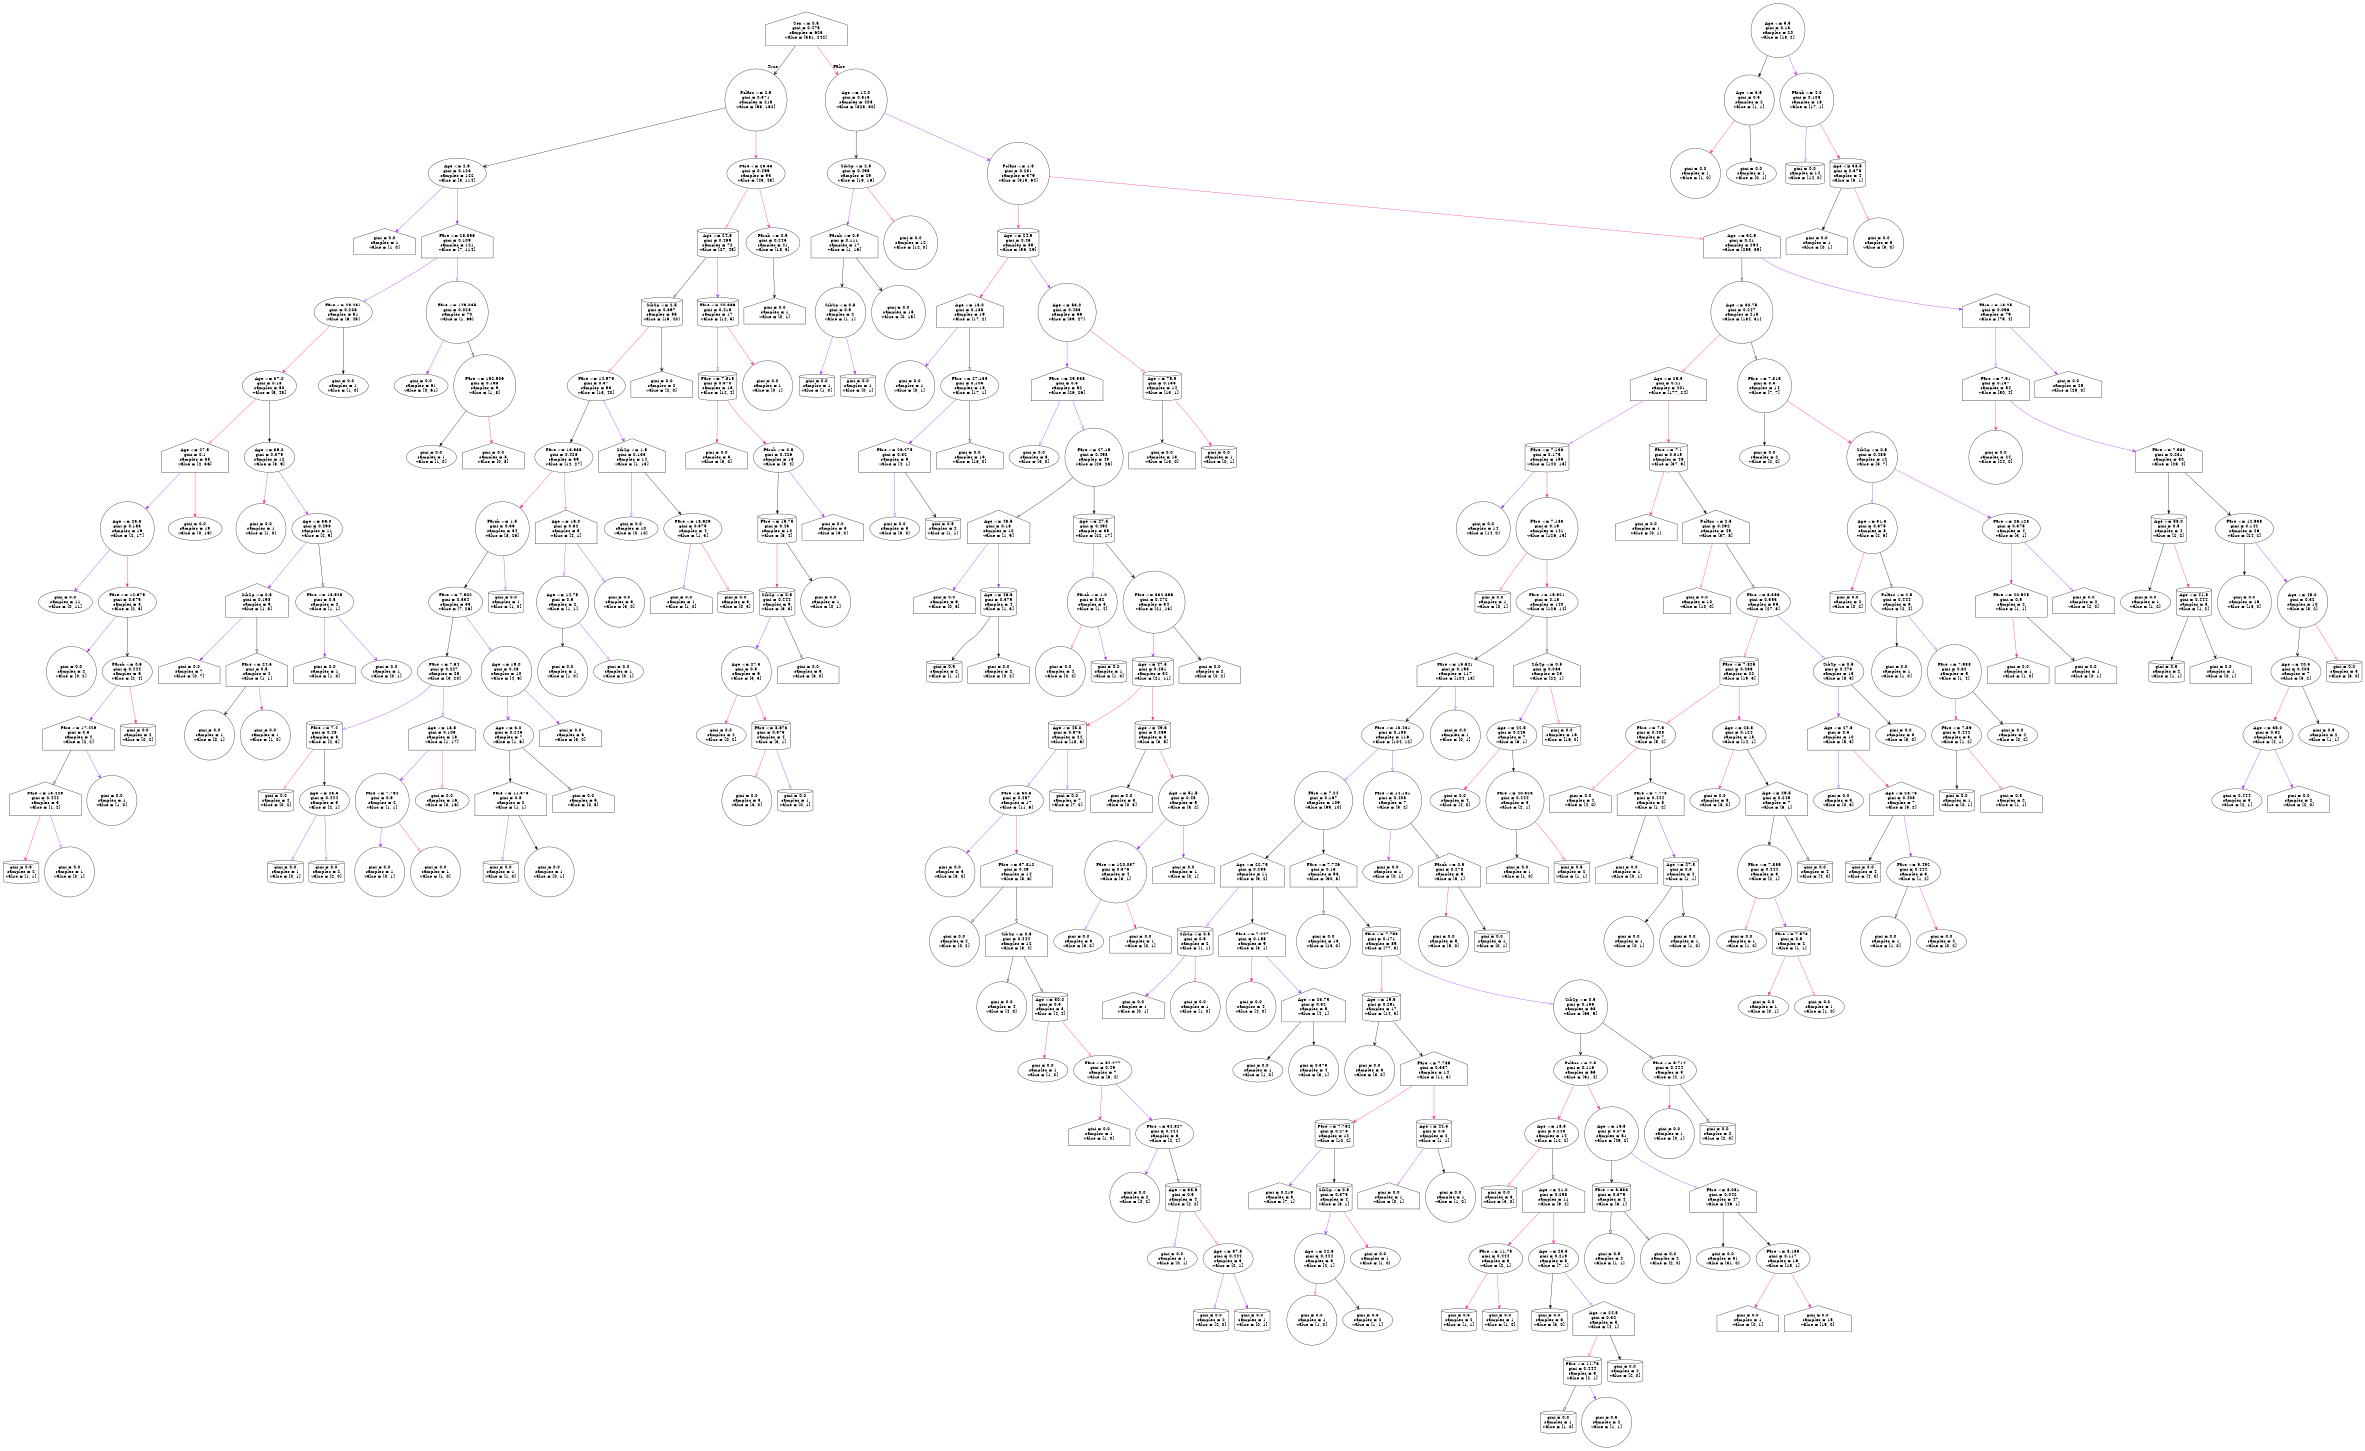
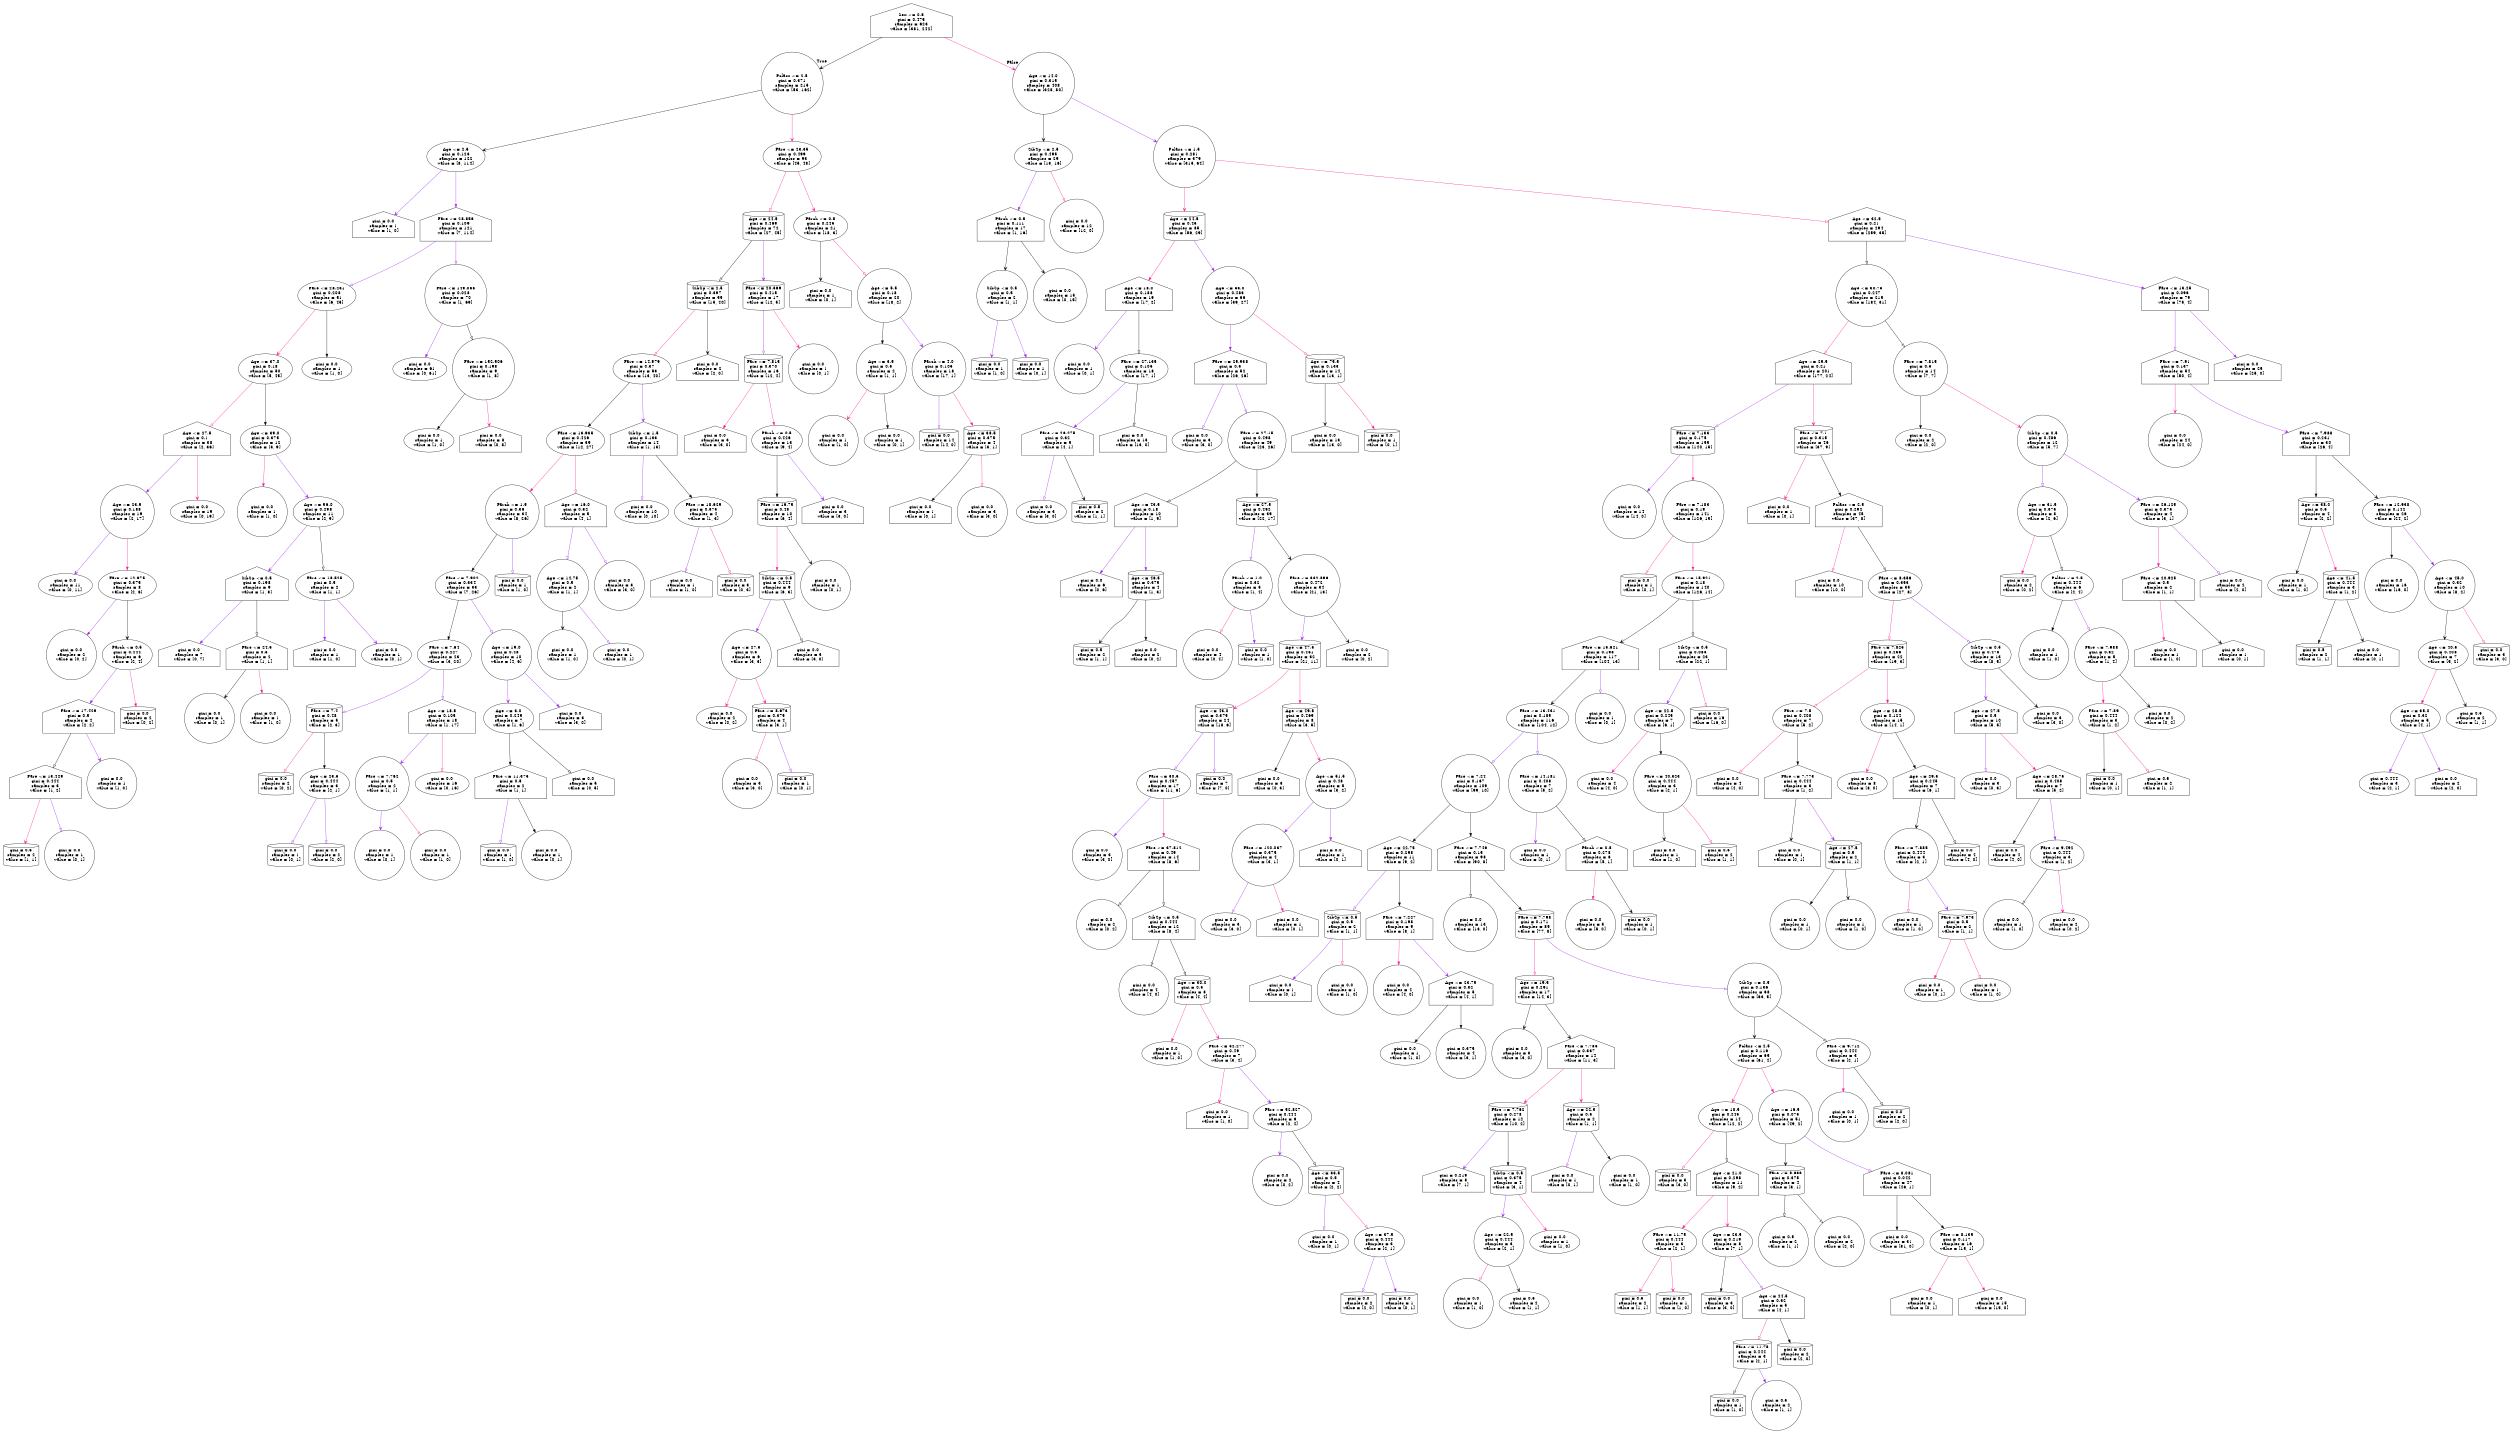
edge "Parch <= 0.5 gini = 0.245 samples = 21 value = [18, 3]" -> "Age <= 5.5 gini = 0.18 samples = 20 value = [18, 2]": added
edge "Age <= 30.0 gini = 0.5 samples = 8 value = [4, 4]" -> "Fare <= 52.277 gini = 0.49 samples = 7 value = [3, 4]": arrowhead onormal -> vee
